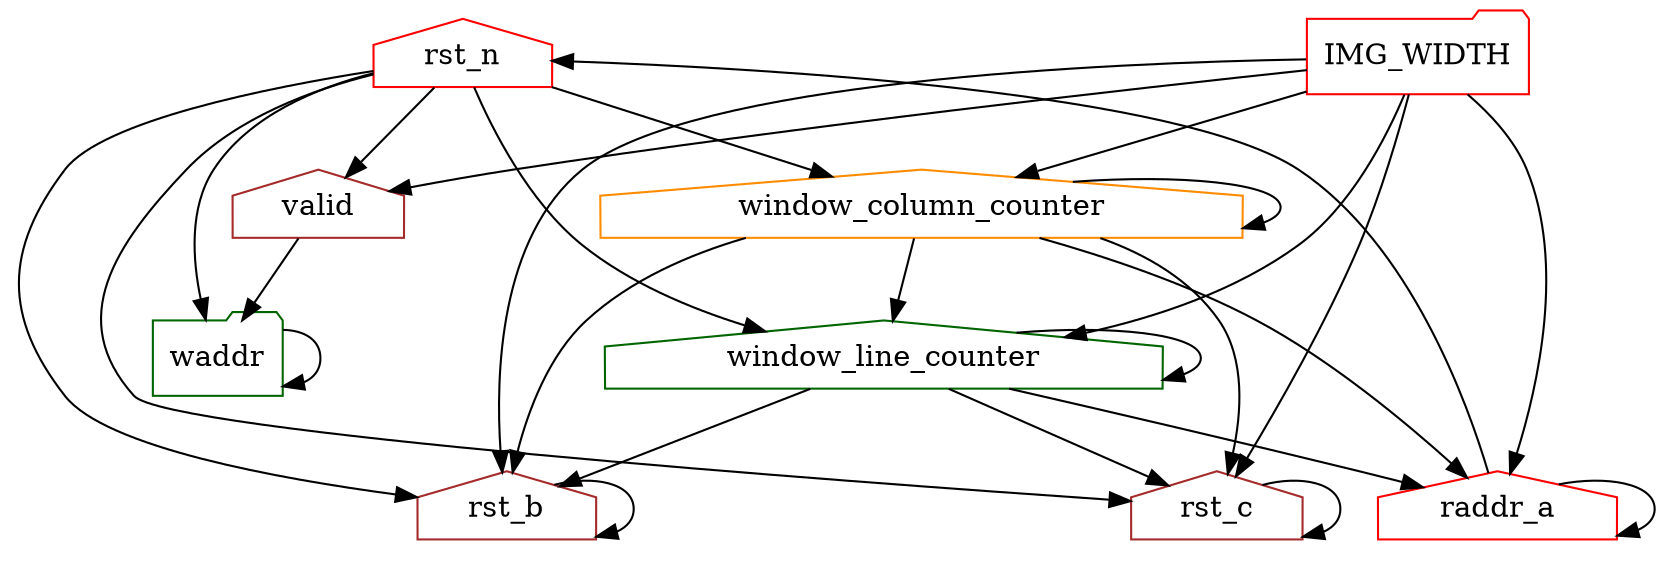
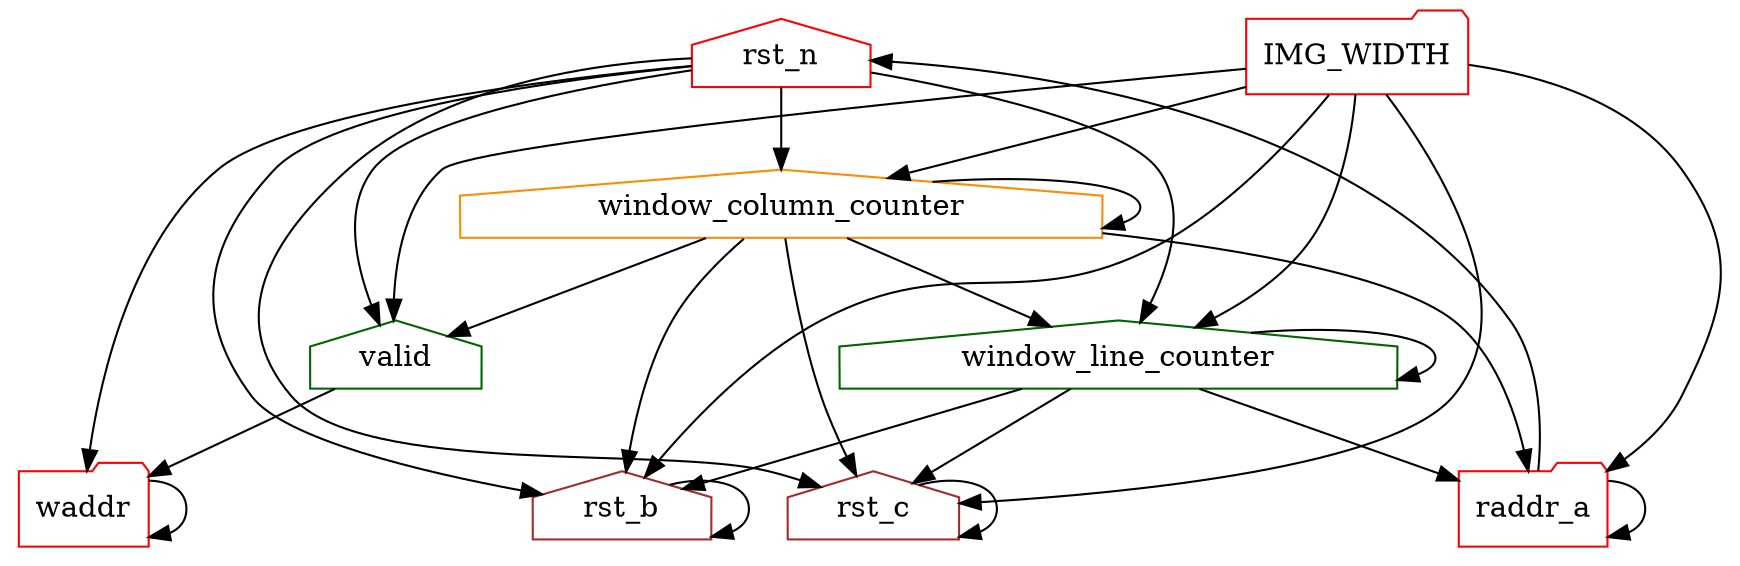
node "valid": color brown -> darkgreen
edge "window_column_counter" -> "valid": added
node "waddr": color darkgreen -> red
node "raddr_a": shape house -> folder
